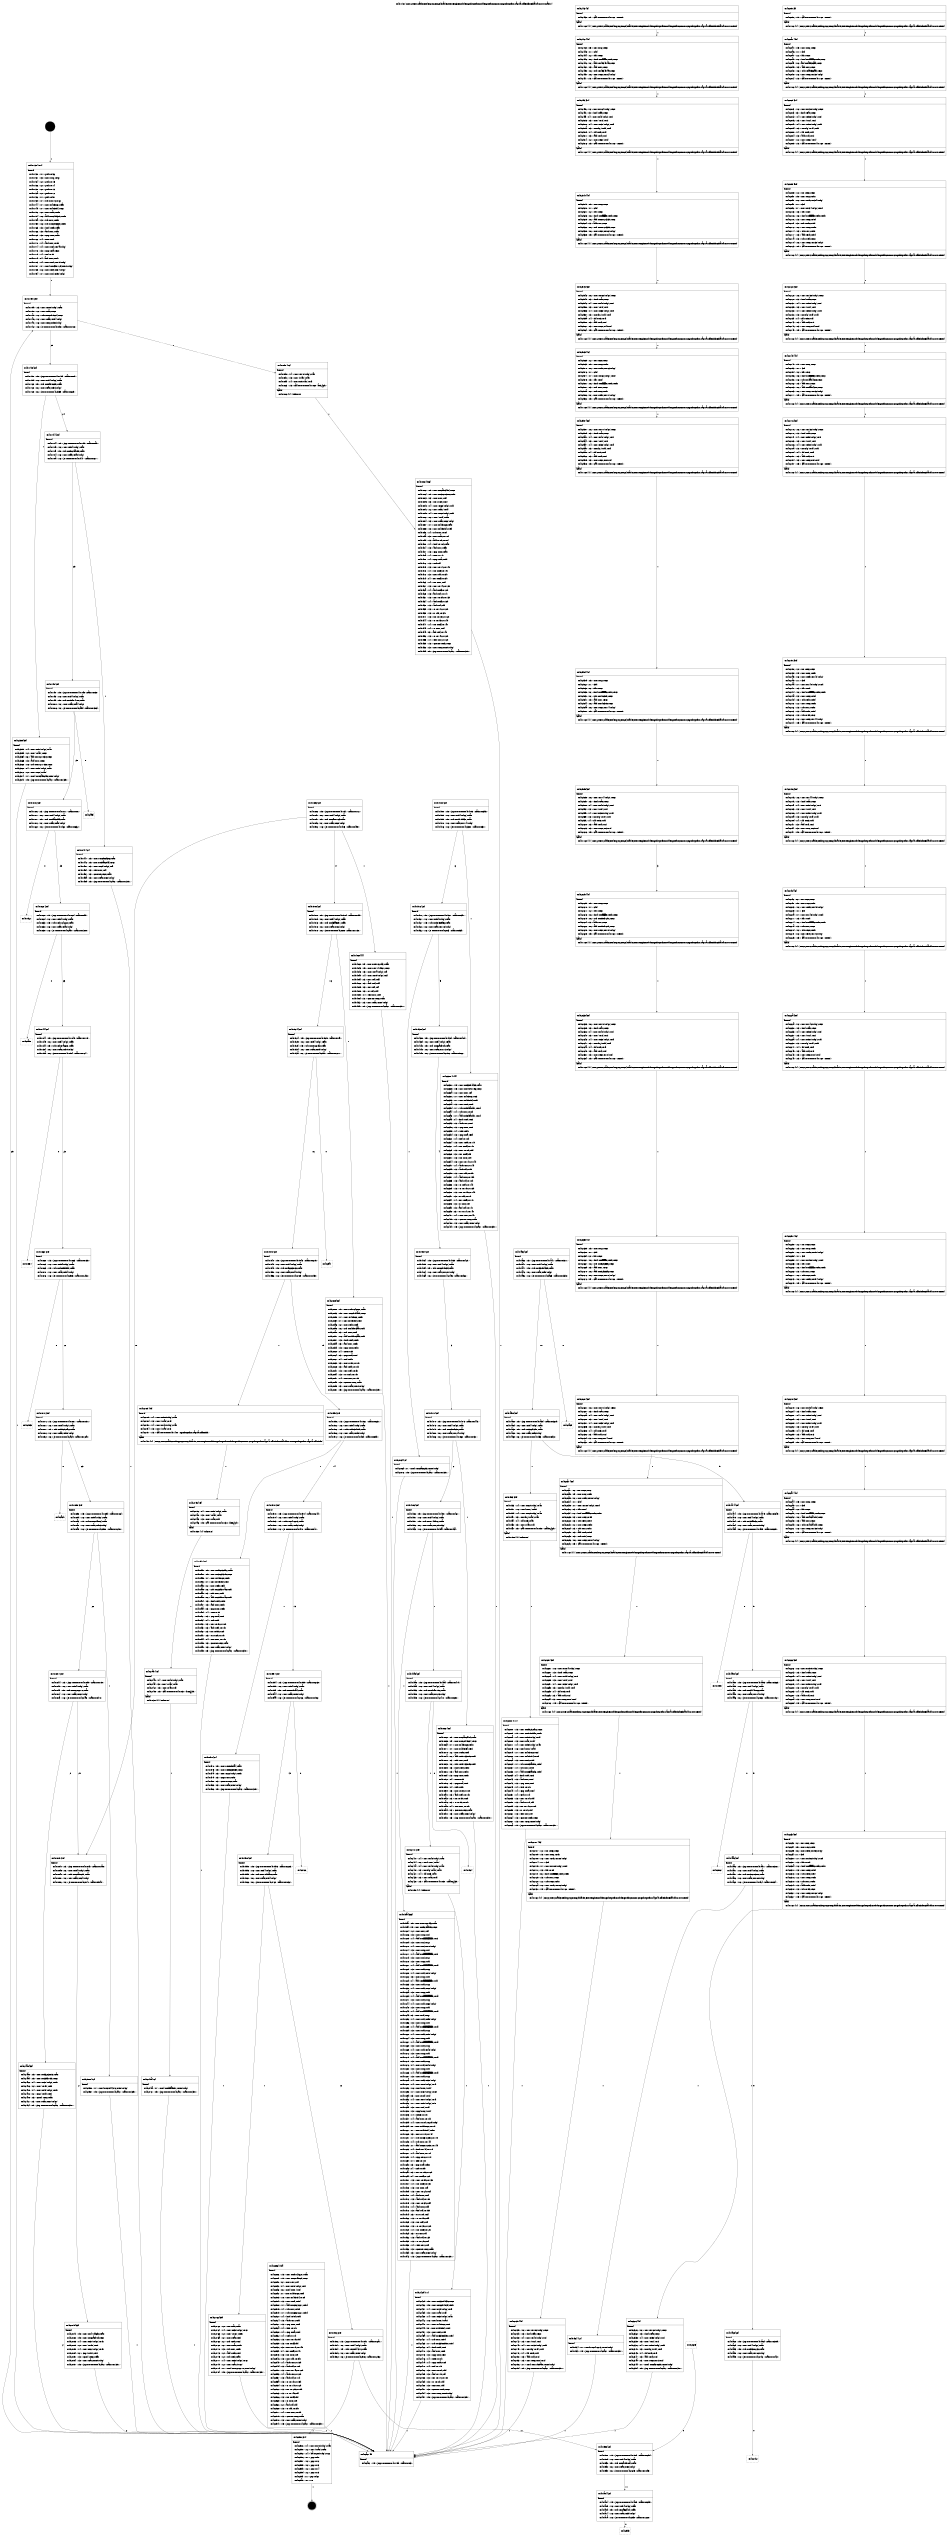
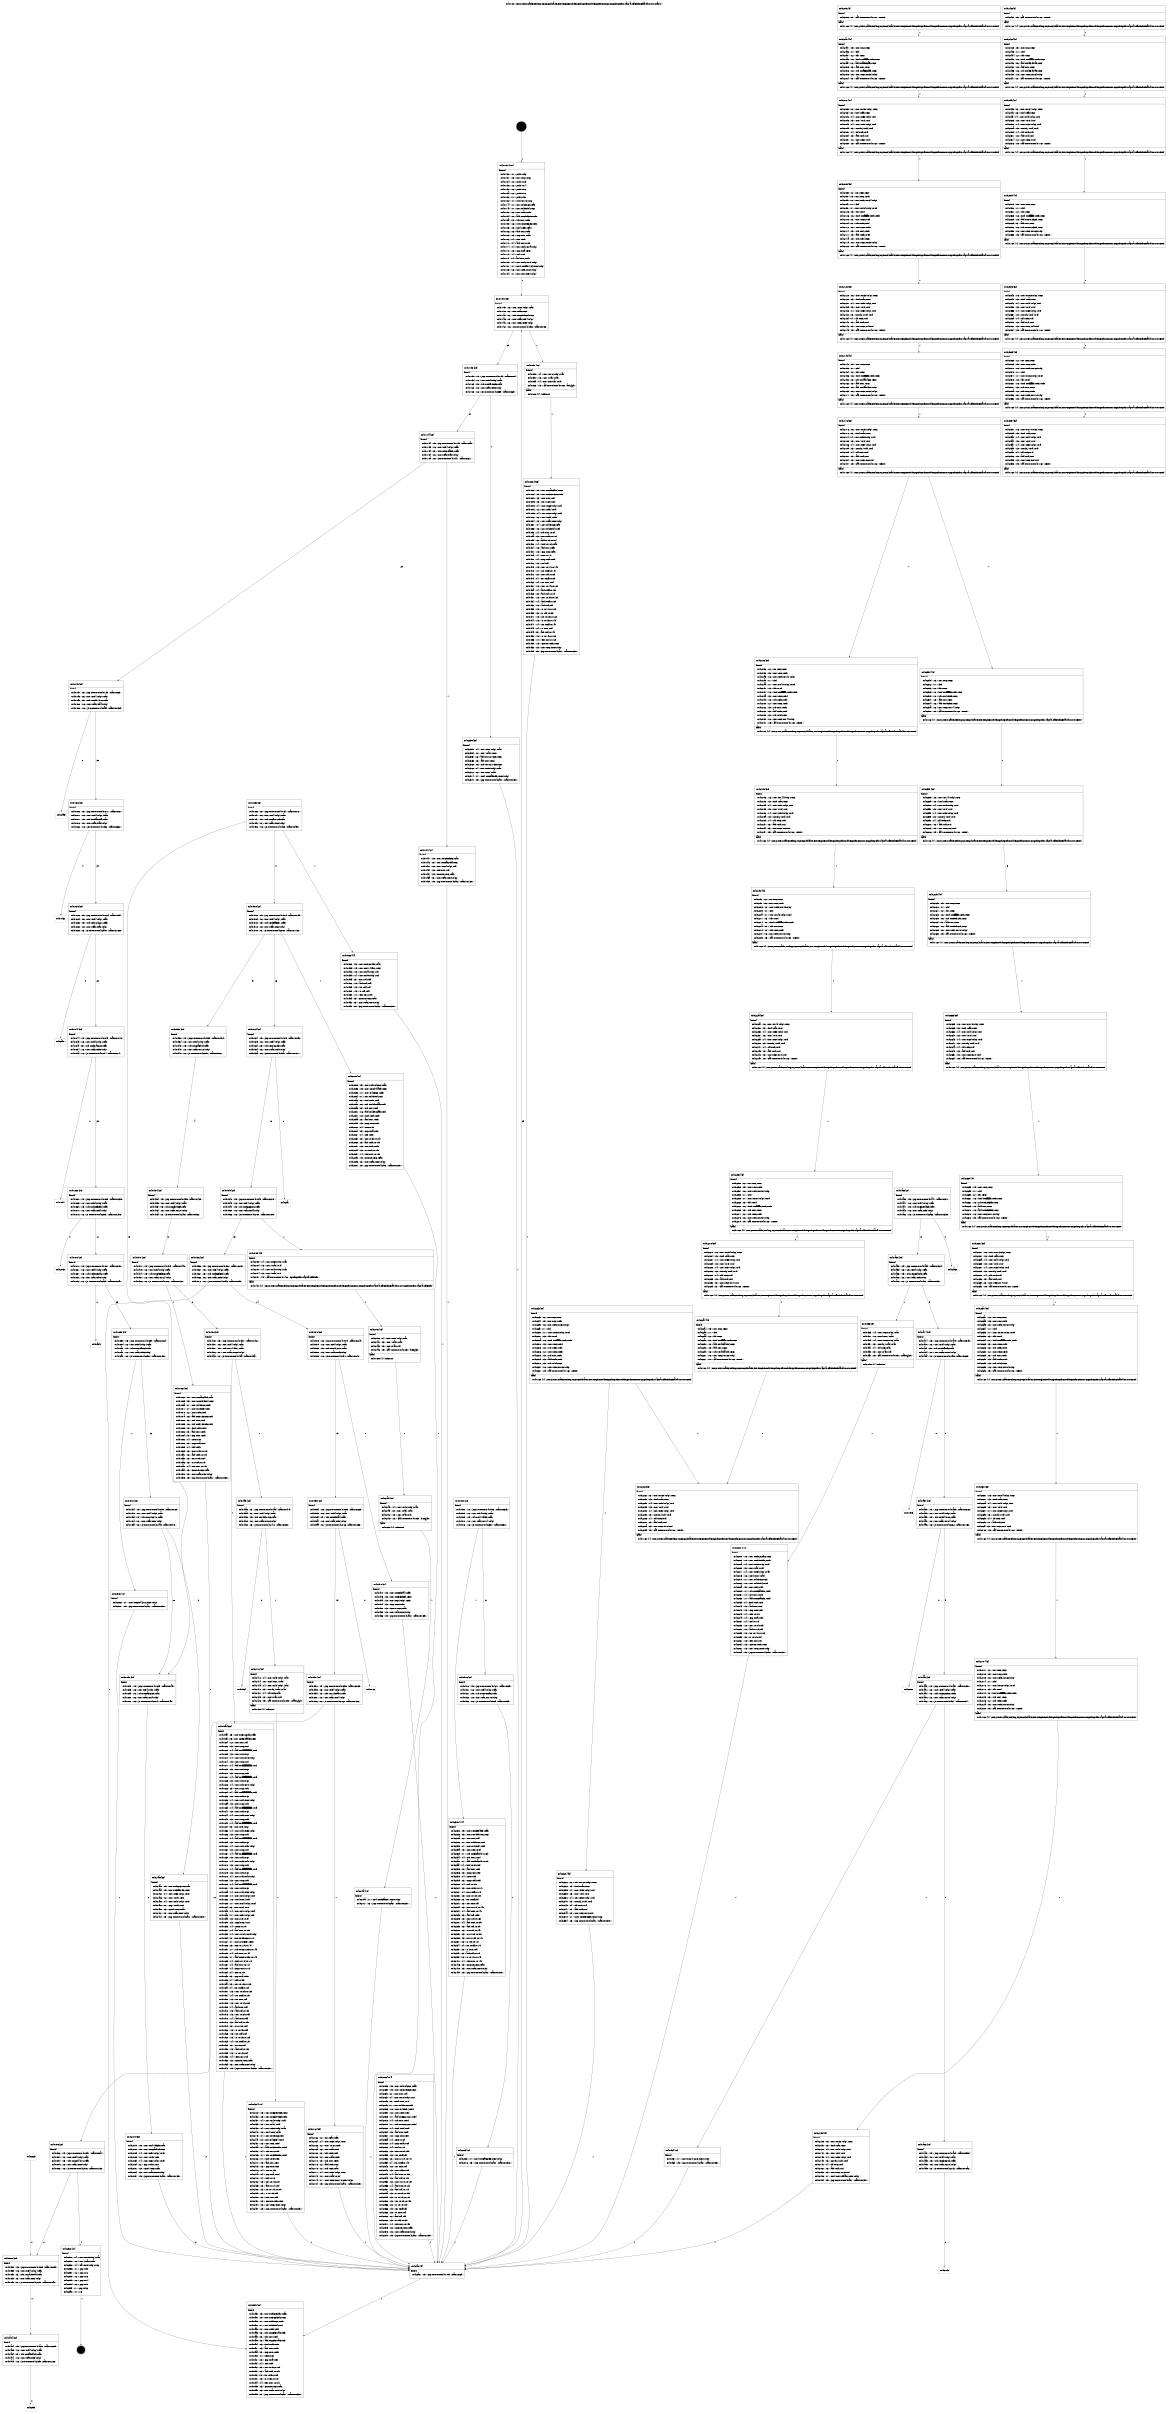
edge "0x402597 [38]" -> "0x4025bd [40]": now "0x402176 [38]" -> "0x4025bd [40]"
edge "0x401b1c [28]" -> "0x401b38 [28]": now "0x401908 [28]" -> "0x401b38 [28]"
edge "0x4022cc [38]" -> "0x4022f2 [58]": reversed
edge "0x401f8b [88]" -> "0x402ac1 [5]": reversed
